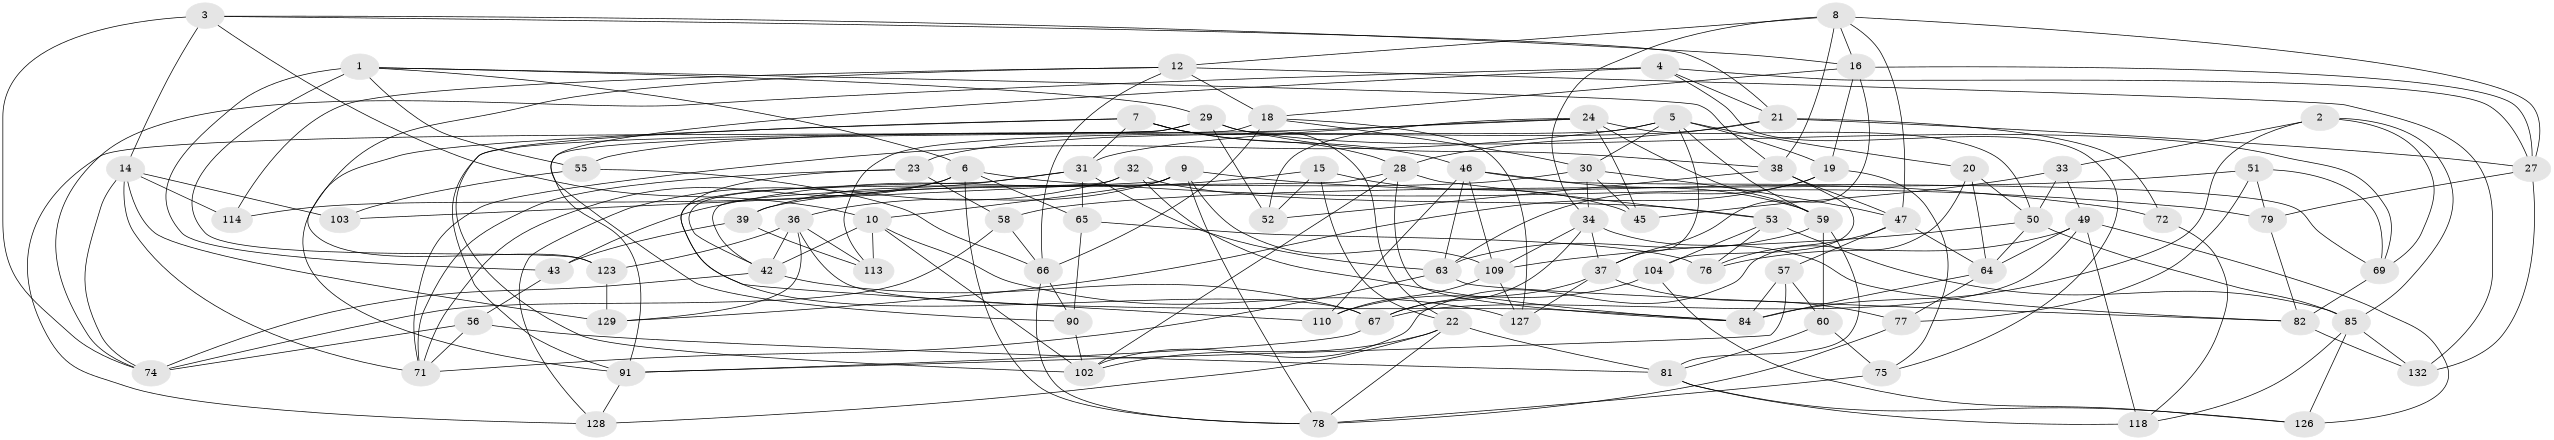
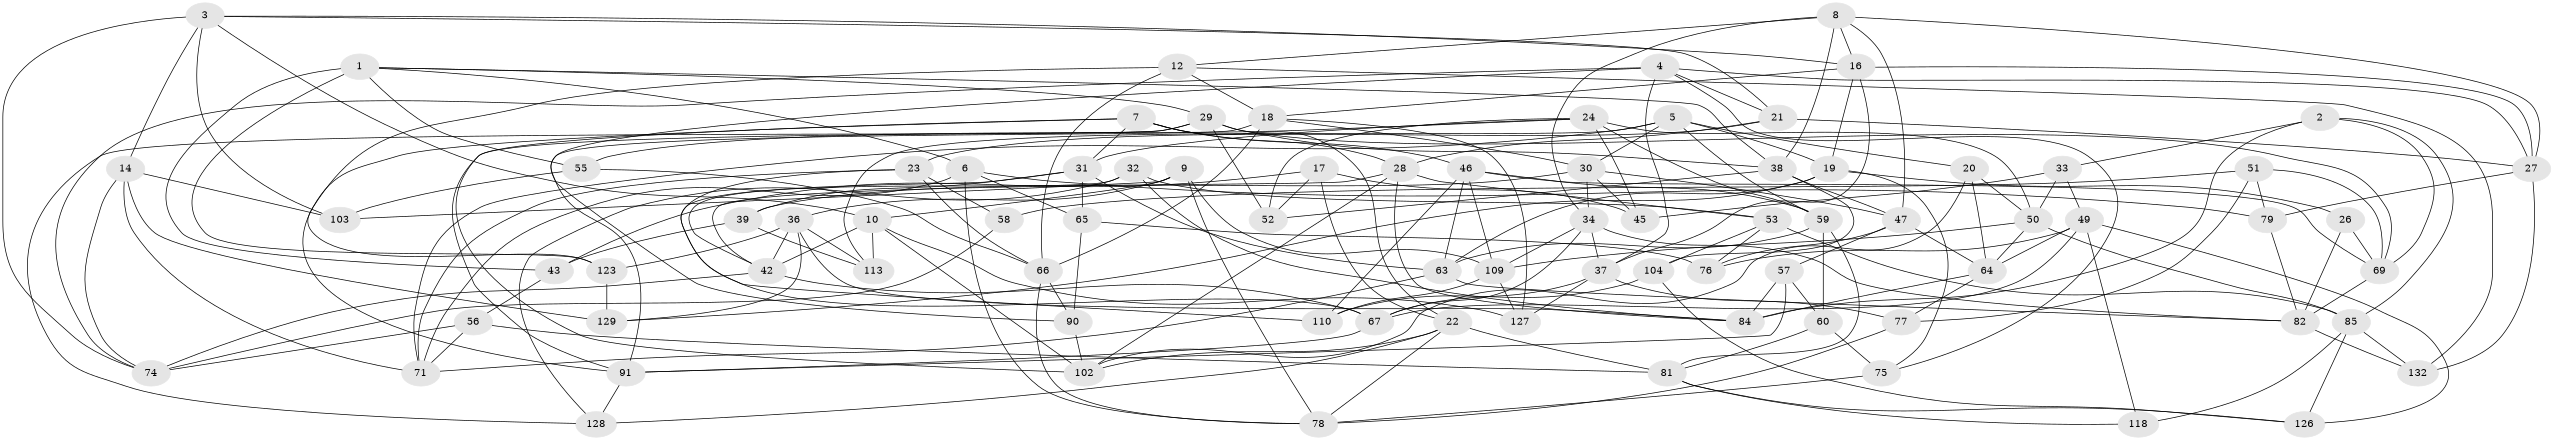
edge "3" -- "103": added
node "15": label "15" -> "17"
node "114": removed
node "72": removed
node "26": added
edge "5" -- "37": now "4" -- "37"
edge "58" -- "66": now "23" -- "66"
